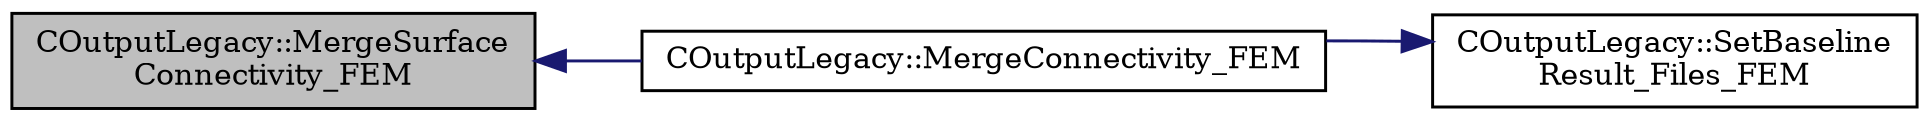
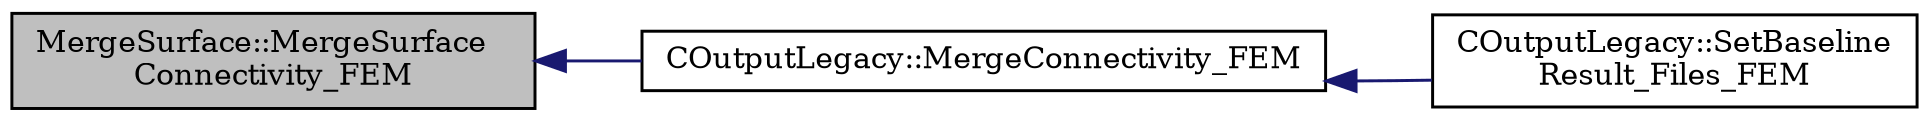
edge "COutputLegacy::MergeConnectivity_FEM" -> "COutputLegacy::SetBaseline Result_Files_FEM": reversed
node "COutputLegacy::MergeSurface Connectivity_FEM": label "COutputLegacy::MergeSurface Connectivity_FEM" -> "MergeSurface::MergeSurface Connectivity_FEM"
